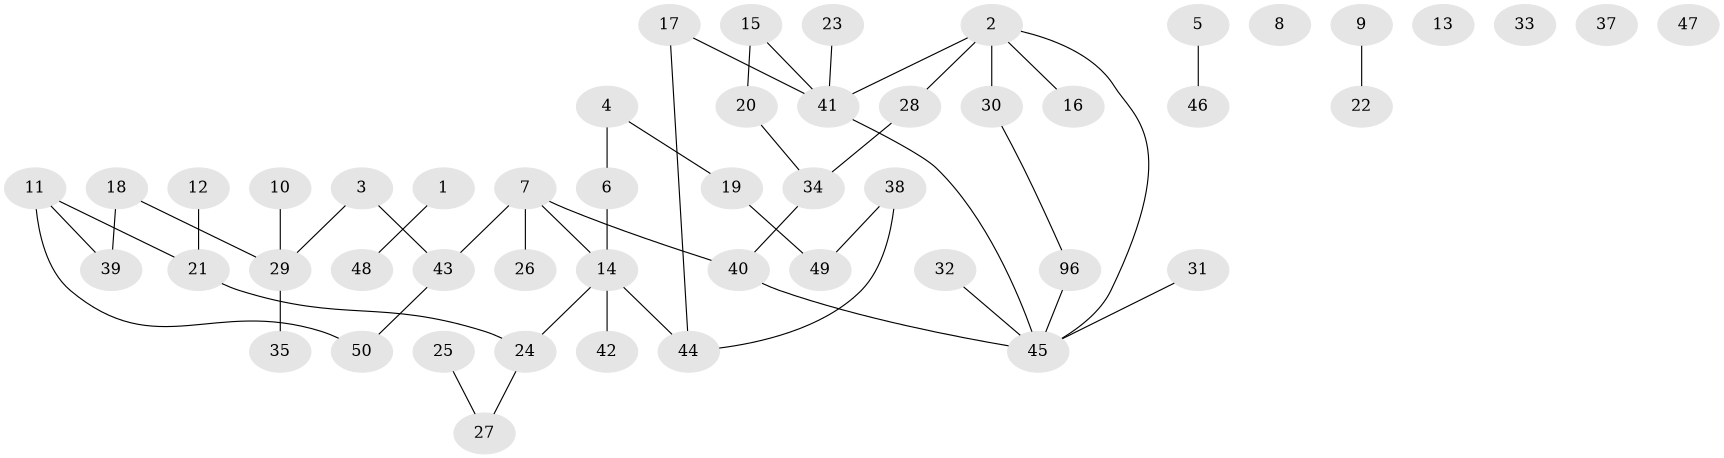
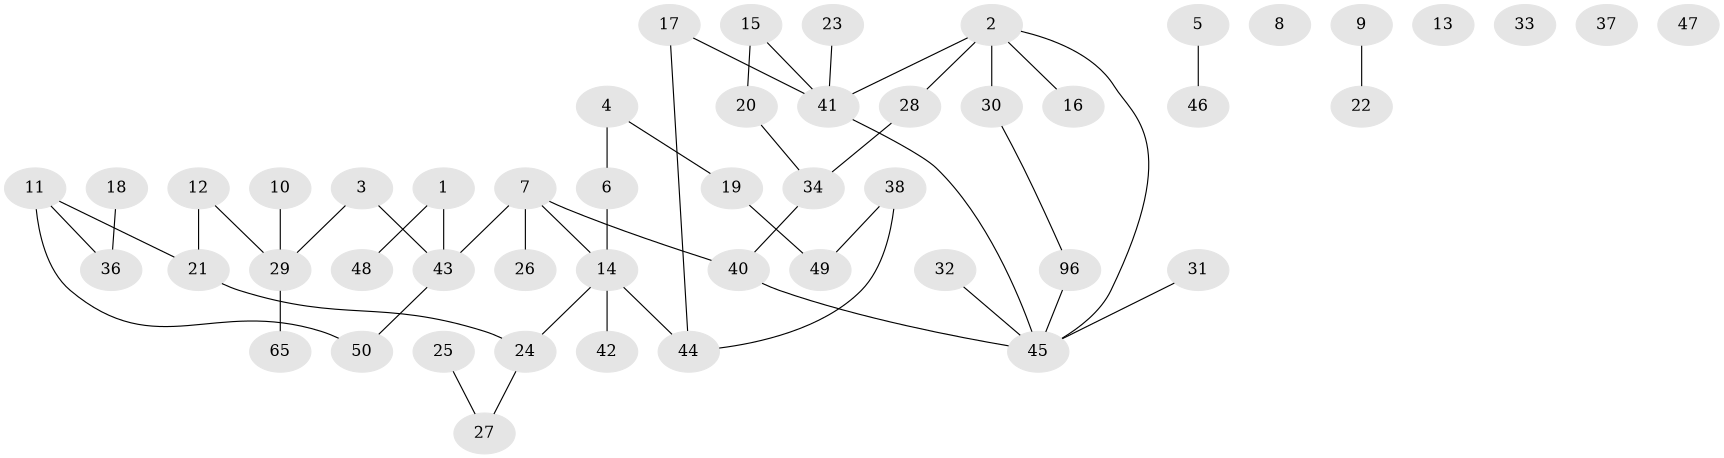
edge "18" -- "29": now "12" -- "29"
edge "1" -- "43": added
node "39": label "39" -> "36"
node "35": label "35" -> "65"
